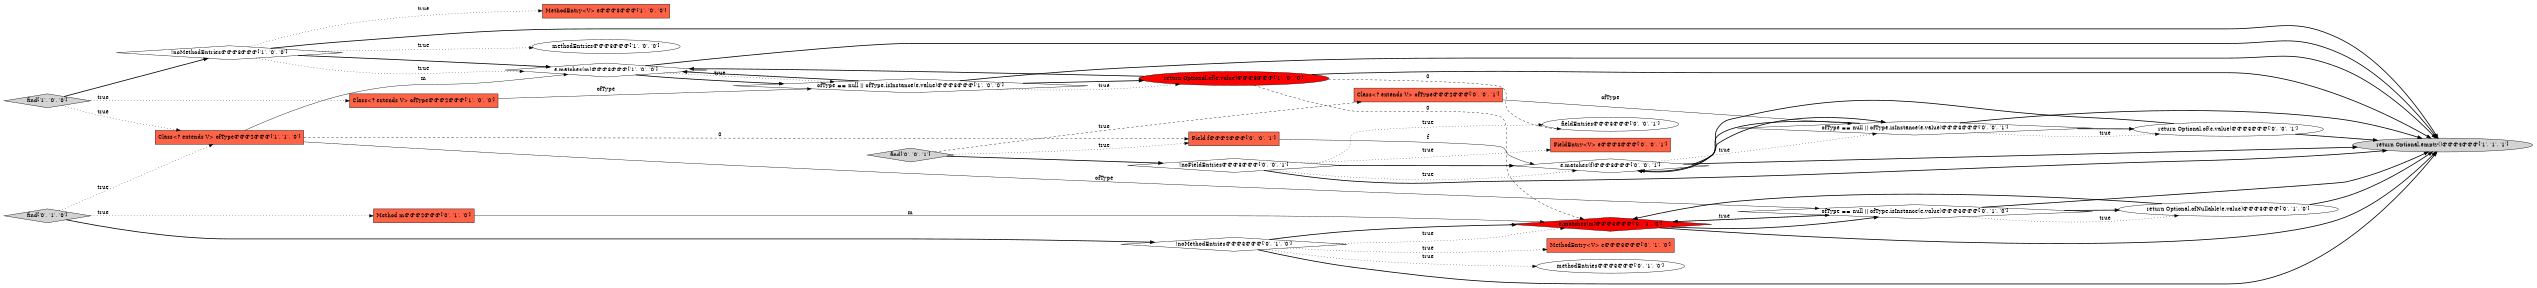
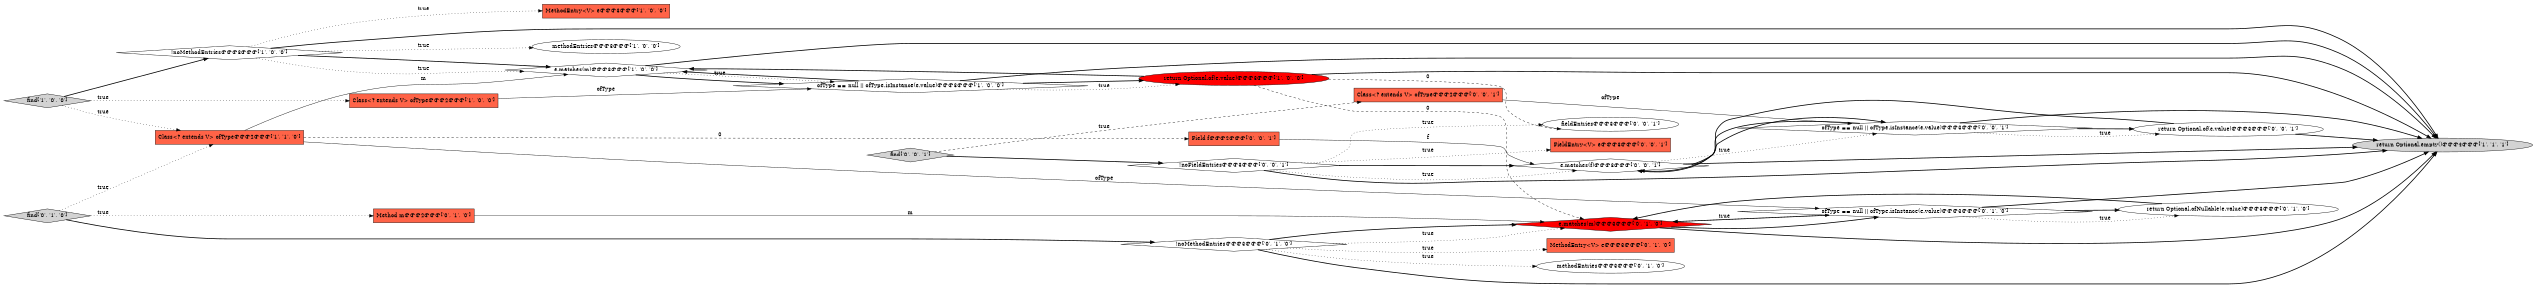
edge "find['0', '0', '1']" -> "Field f@@@2@@@['0', '0', '1']": removed, label "true"
edge "return Optional.ofNullable(e.value)@@@3@@@['0', '1', '0']" -> "return Optional.empty()@@@4@@@['1', '1', '1']": removed
